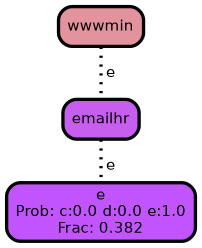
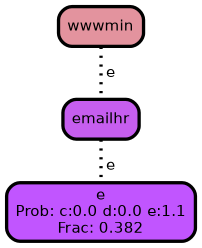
node "e Prob: c:0.0 d:0.0 e:1.0 Frac: 0.382": label "e Prob: c:0.0 d:0.0 e:1.0 Frac: 0.382" -> "e Prob: c:0.0 d:0.0 e:1.1 Frac: 0.382"
